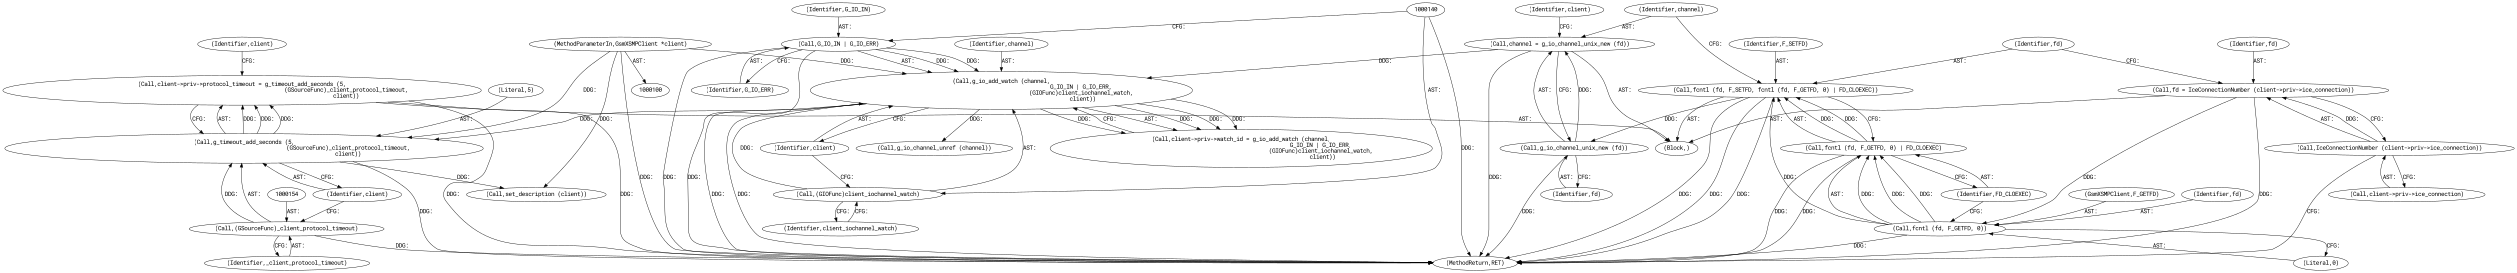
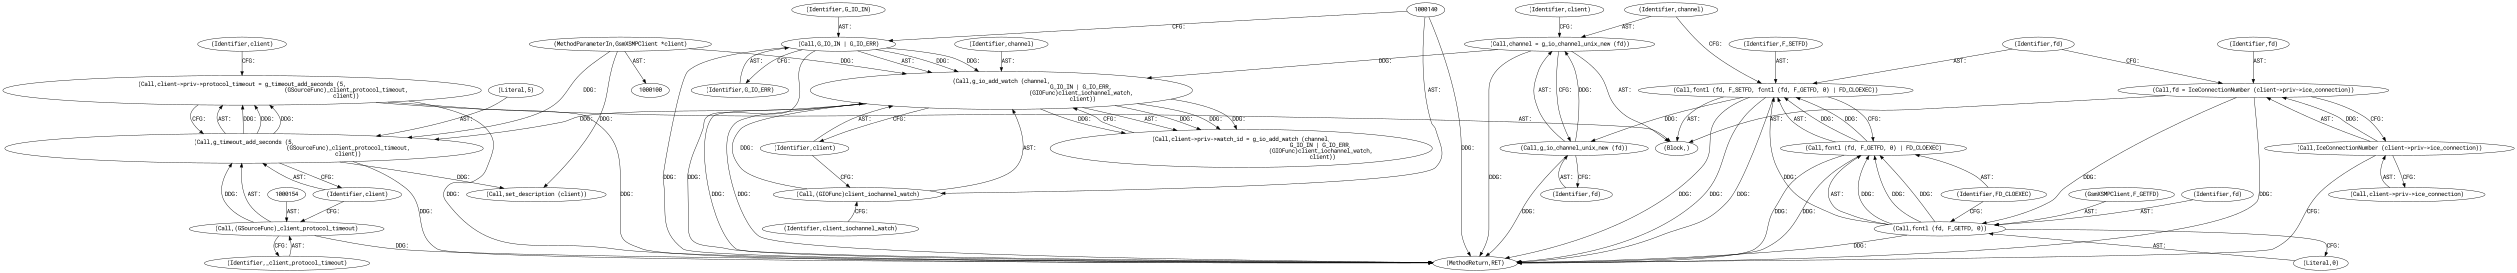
node "(Call,g_io_channel_unref (channel))": removed
edge "(Call,fcntl (fd, F_GETFD, 0) | FD_CLOEXEC)" -> "(Identifier,FD_CLOEXEC)": removed, label "CFG:"
edge "(Call,(GIOFunc)client_iochannel_watch)" -> "(Identifier,client_iochannel_watch)": removed, label "CFG:"
edge "(MethodParameterIn,GsmXSMPClient *client)" -> "(MethodReturn,RET)": removed, label "DDG:"
